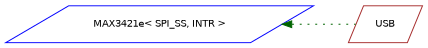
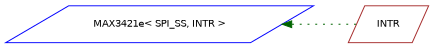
node "USB": label "USB" -> "INTR"
